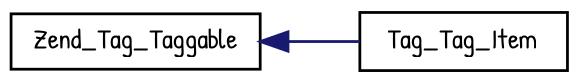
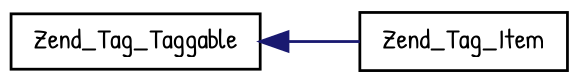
node "Tag_Tag_Item": label "Tag_Tag_Item" -> "Zend_Tag_Item"
